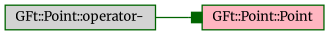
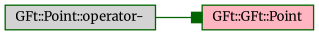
node "GFt::Point::Point": label "GFt::Point::Point" -> "GFt::GFt::Point"
